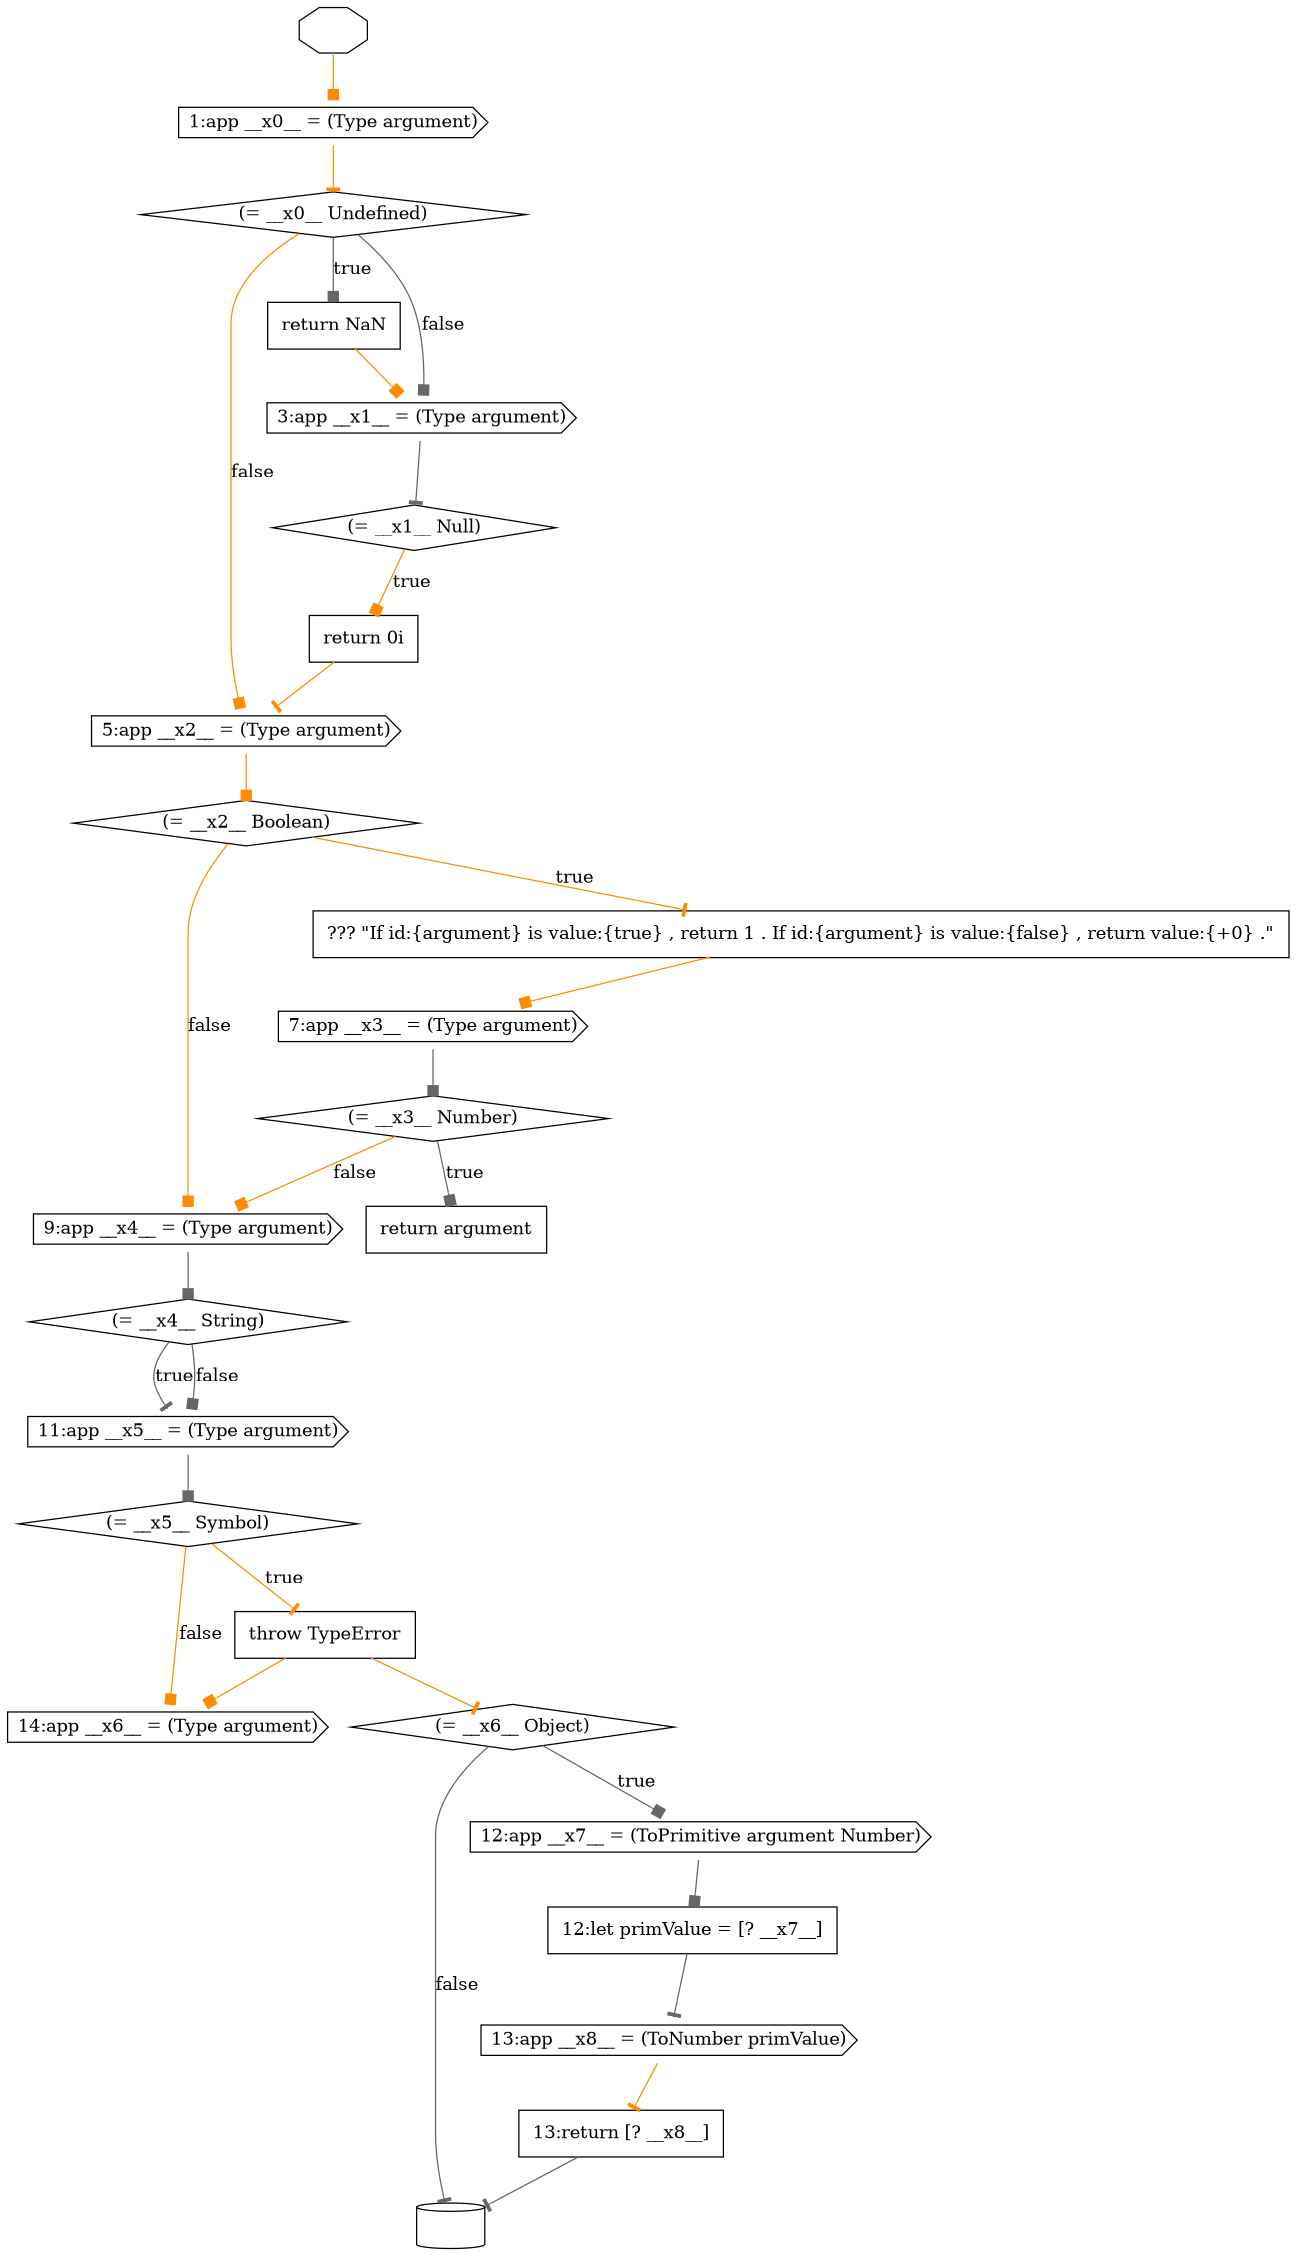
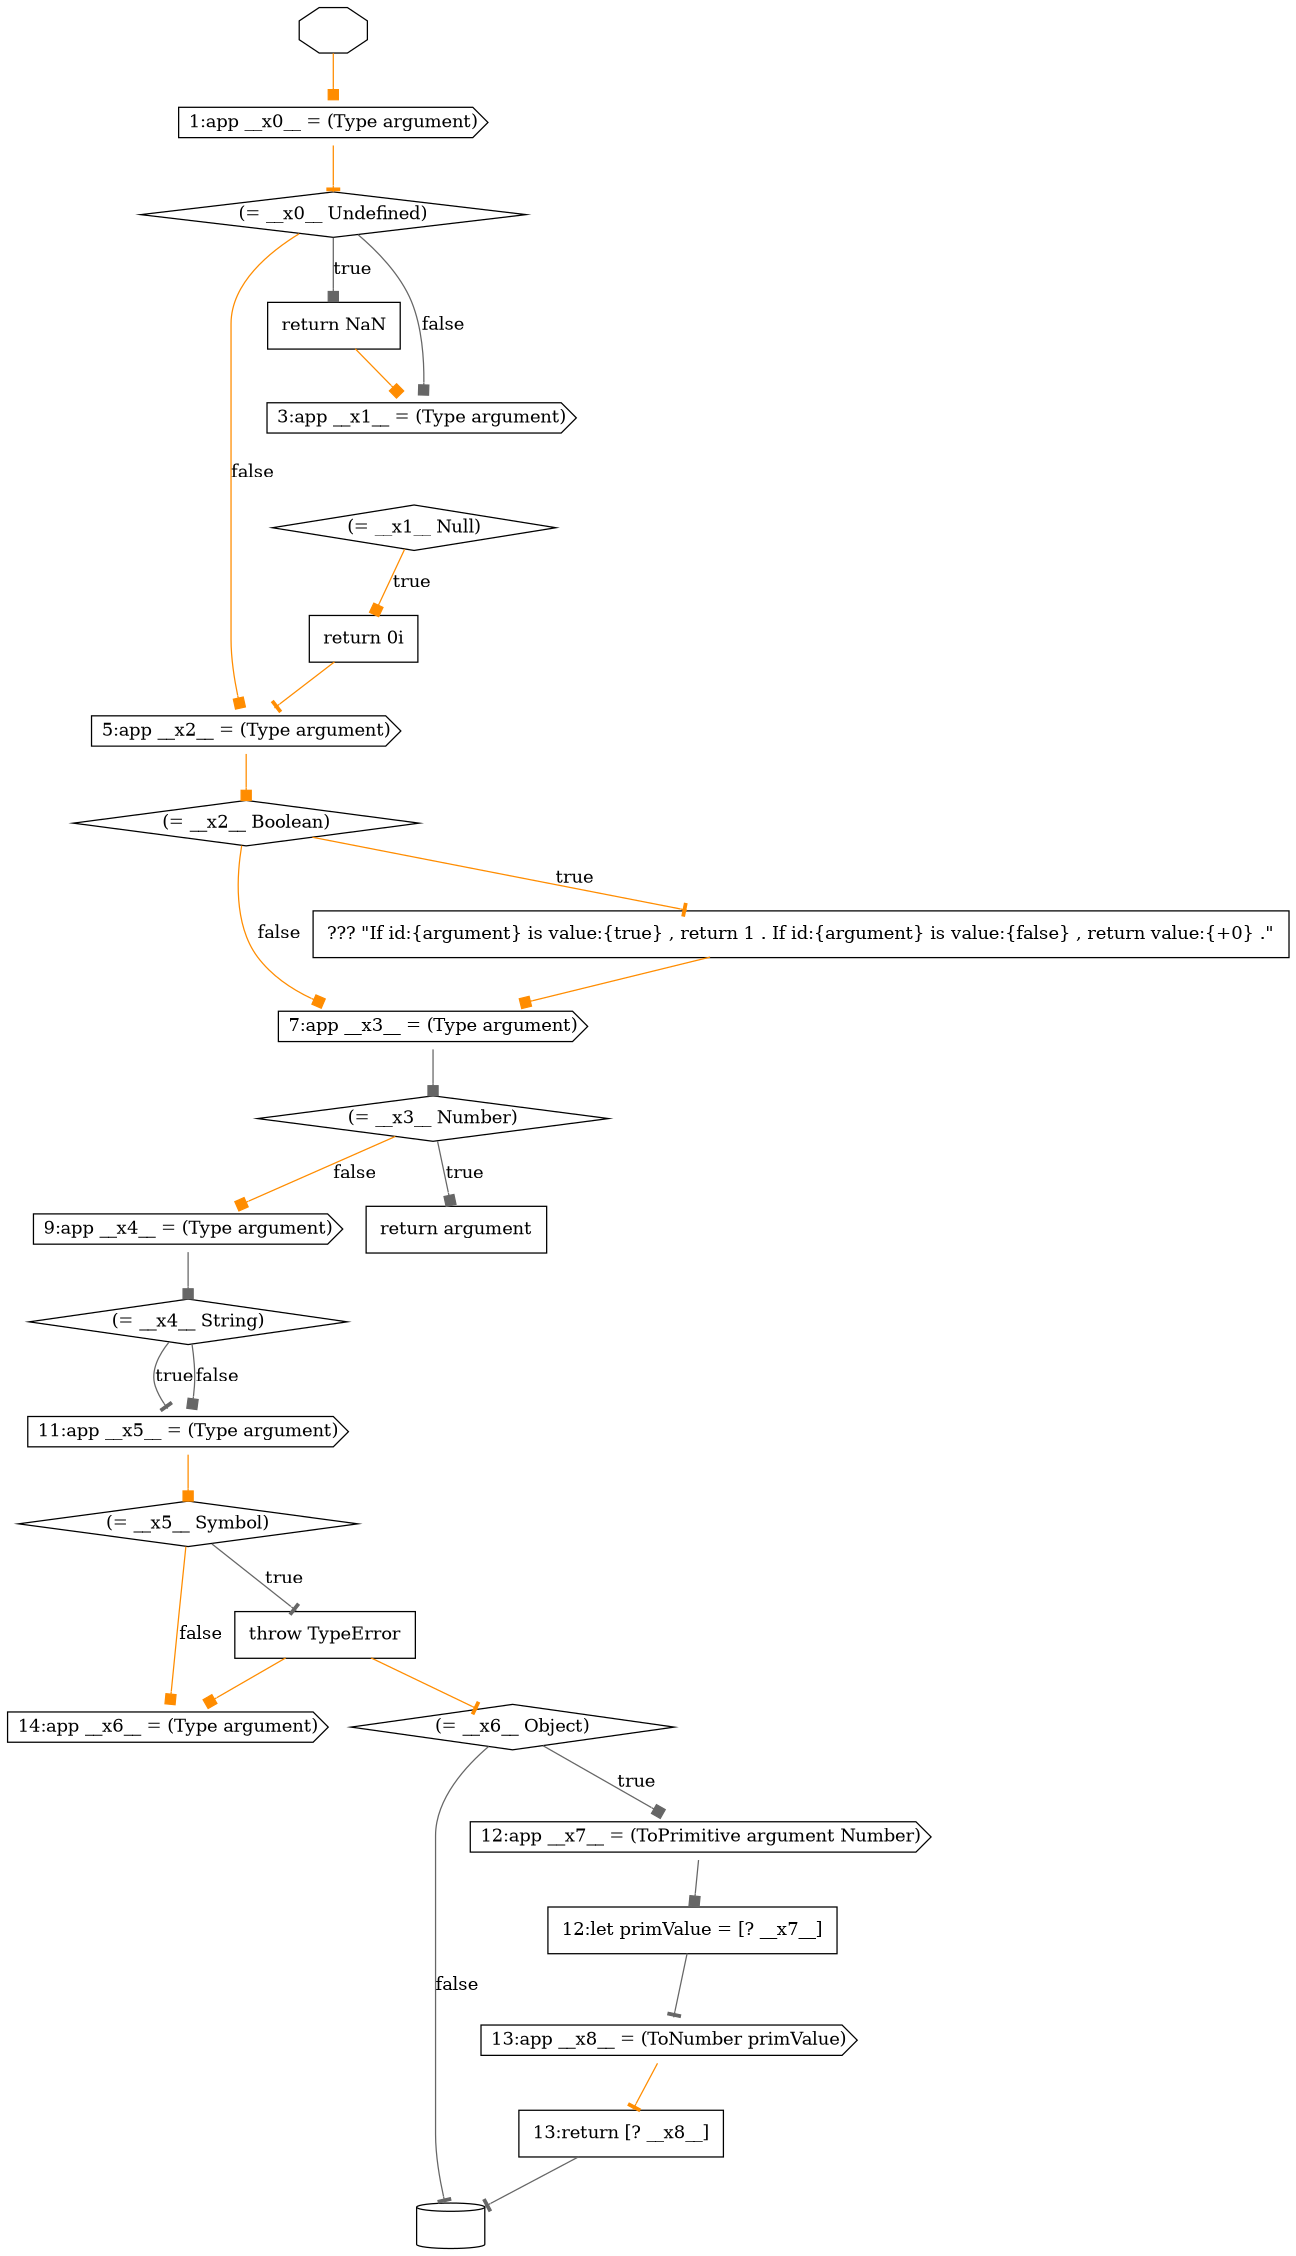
edge "3:app __x1__ = (Type argument)" -> "(= __x1__ Null)": removed
edge "(= __x2__ Boolean)" -> "9:app __x4__ = (Type argument)": now "(= __x2__ Boolean)" -> "7:app __x3__ = (Type argument)"
edge "11:app __x5__ = (Type argument)" -> "(= __x5__ Symbol)": color gray40 -> darkorange
edge "(= __x5__ Symbol)" -> "throw TypeError": color darkorange -> gray40
